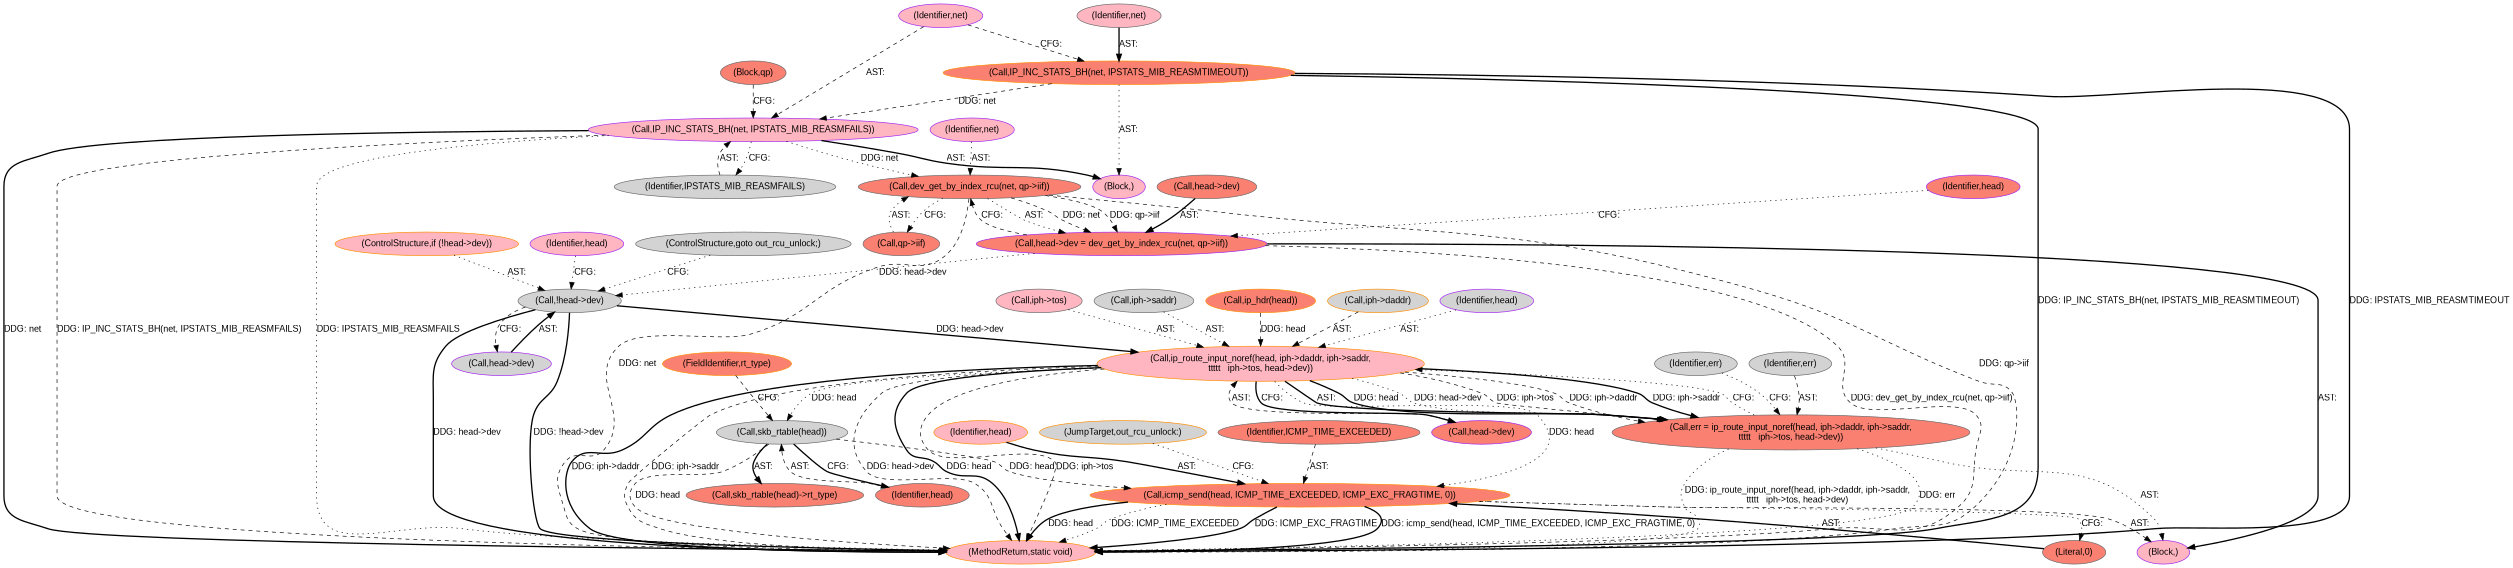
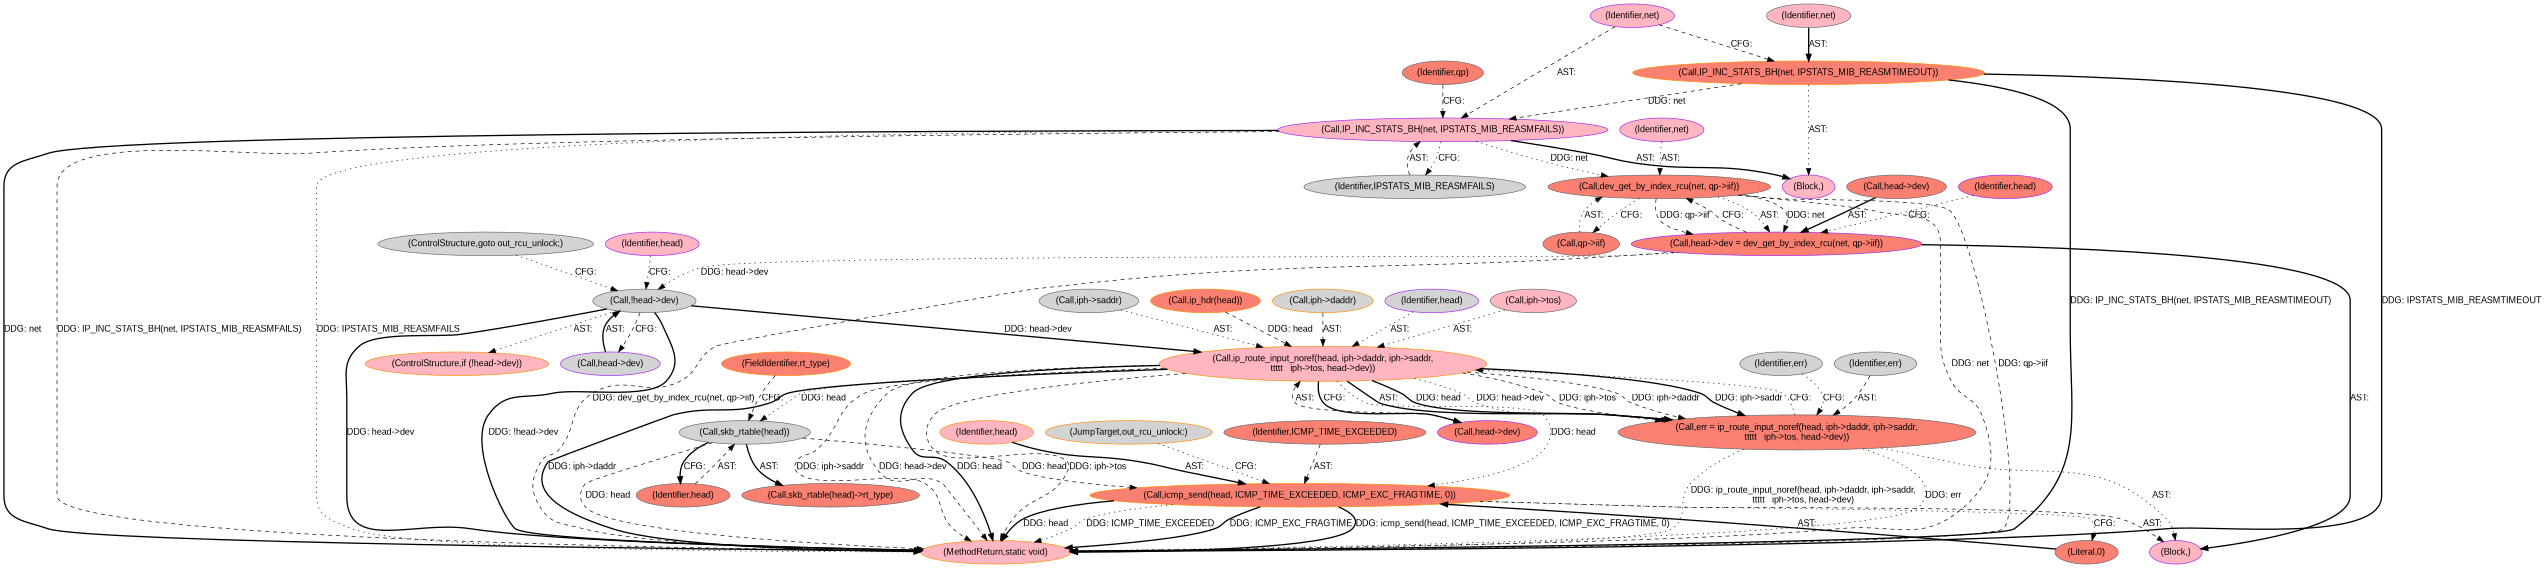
node "(Block,qp)": label "(Block,qp)" -> "(Identifier,qp)"
edge "(ControlStructure,if (!head->dev))" -> "(Call,!head->dev)": reversed
